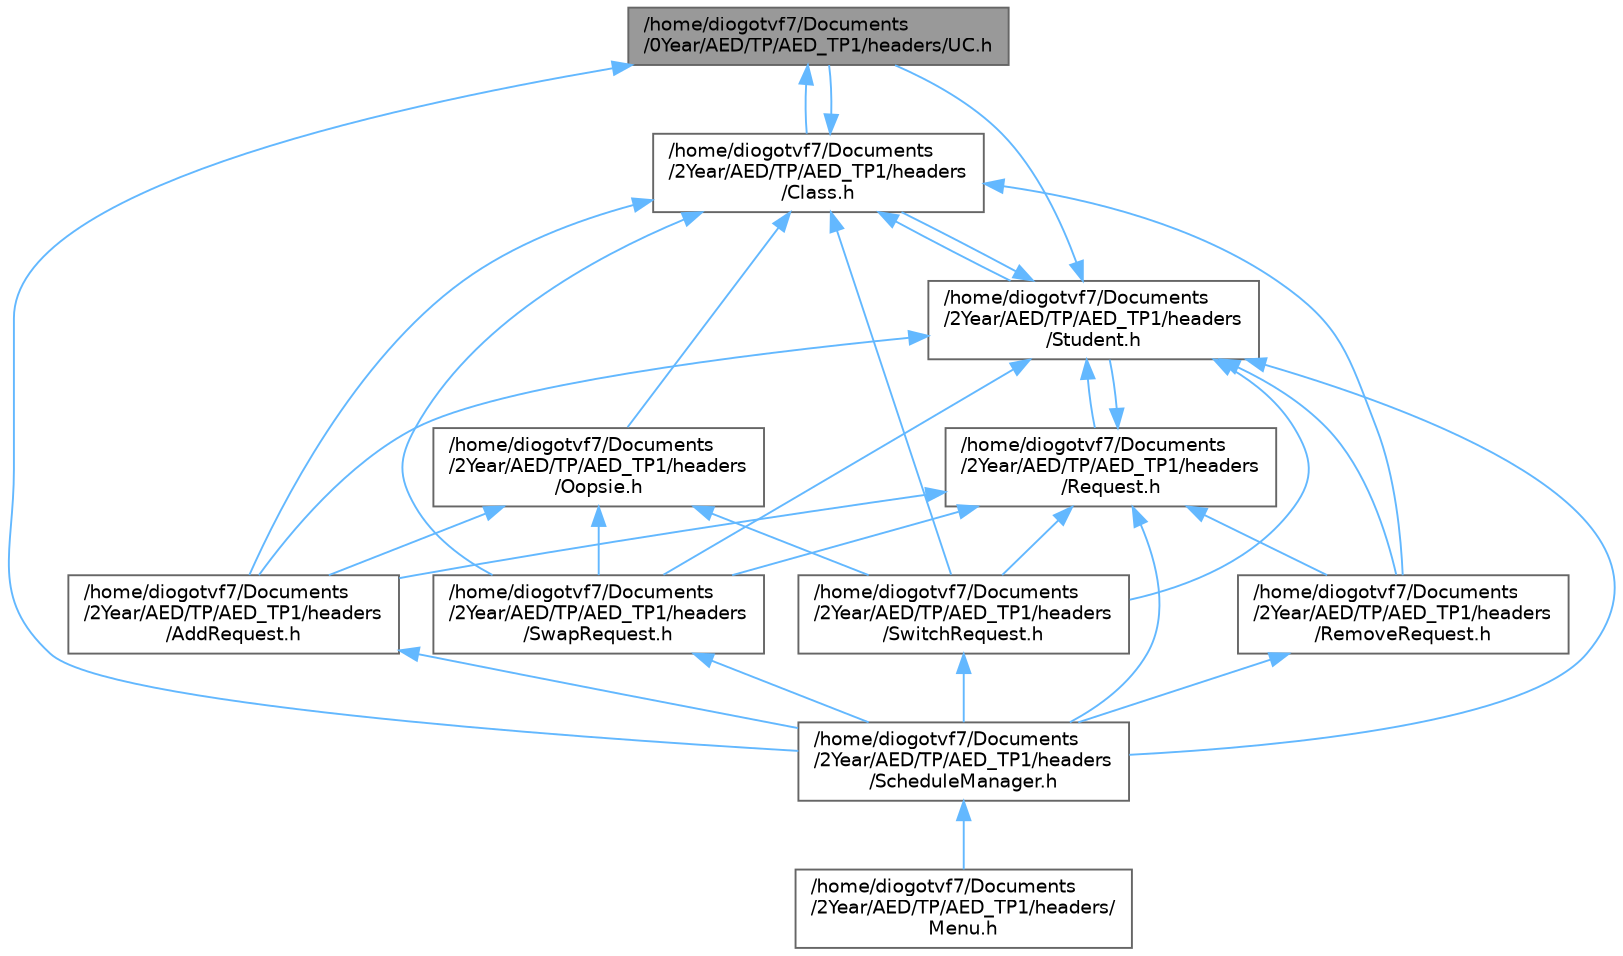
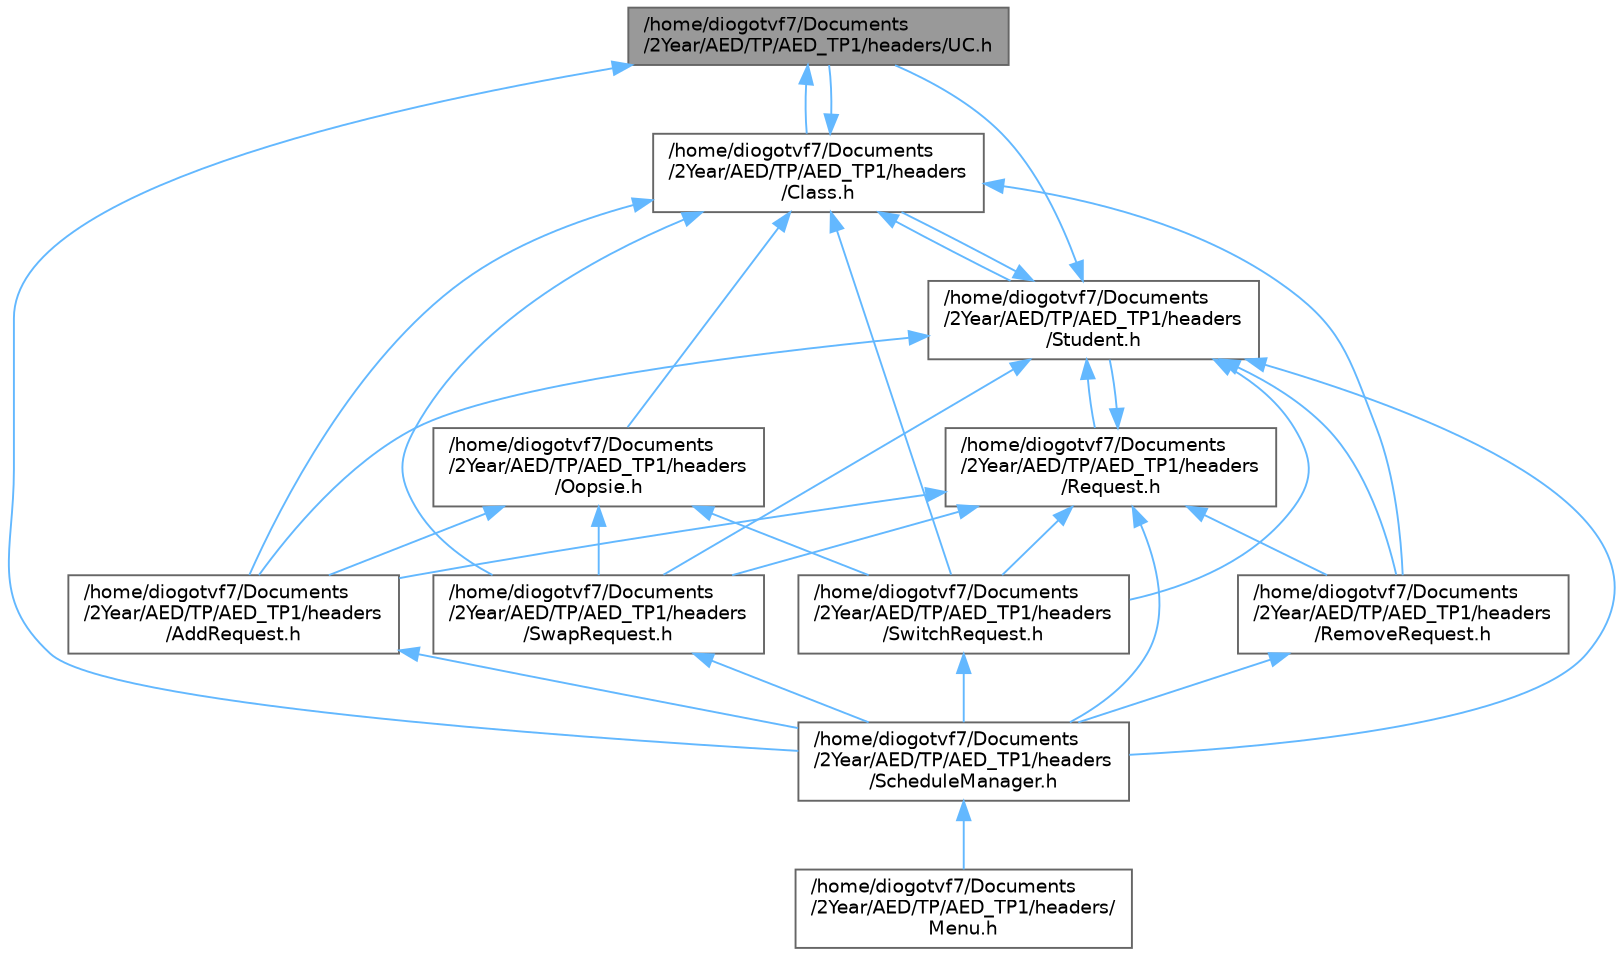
node "/home/diogotvf7/Documents /0Year/AED/TP/AED_TP1/headers/UC.h": label "/home/diogotvf7/Documents /0Year/AED/TP/AED_TP1/headers/UC.h" -> "/home/diogotvf7/Documents /2Year/AED/TP/AED_TP1/headers/UC.h"
